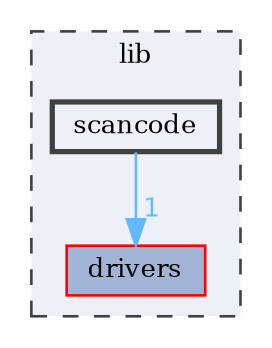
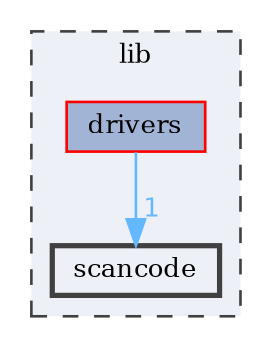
edge "scancode" -> "drivers": reversed
